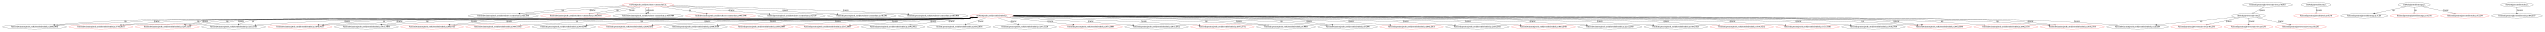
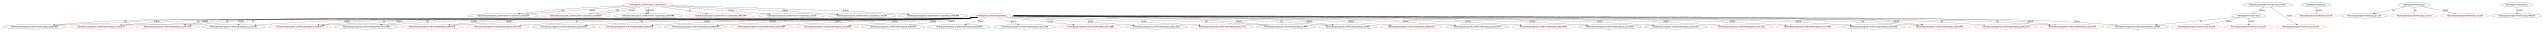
edge "rootNode@js/views/main-view.js:," -> "FunctionExpression@js/views/main-view.js:358,2365": now "FunctionExpression@js/views/main-view.js:709,813" -> "FunctionExpression@js/views/main-view.js:358,2365"
